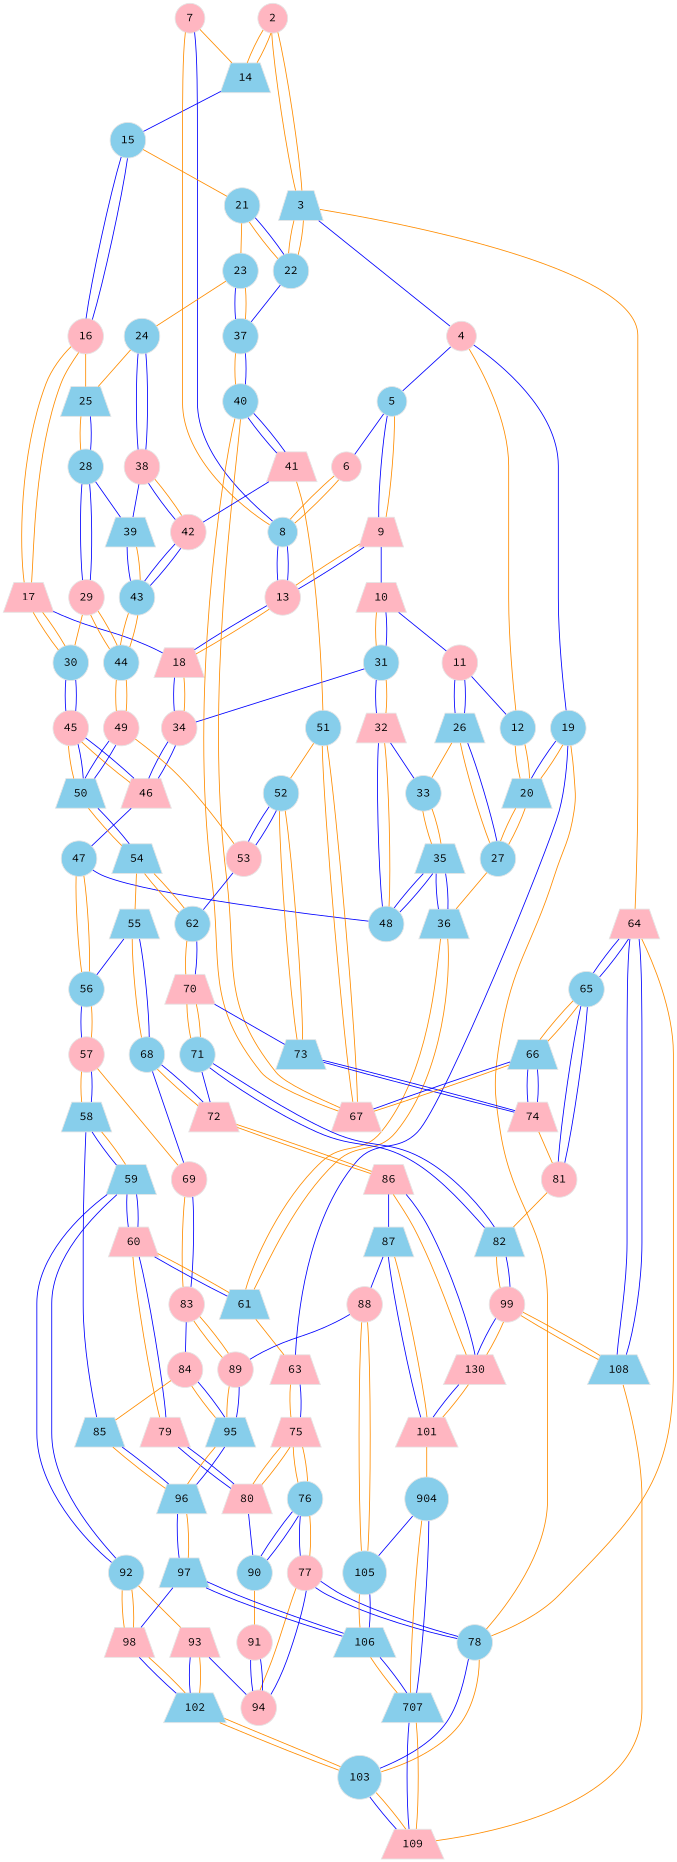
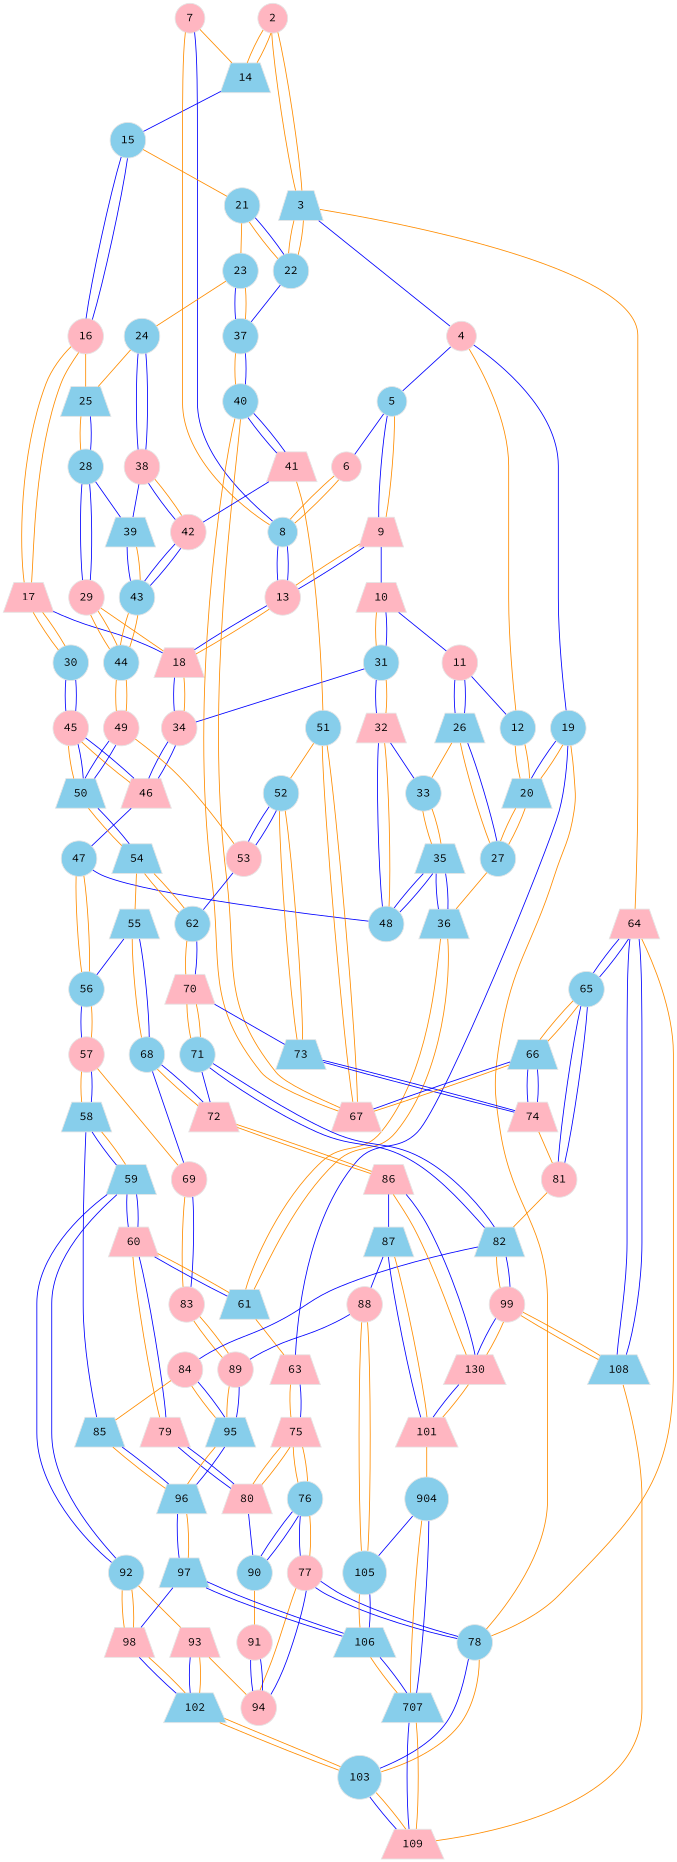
edge "29" -- "30": now "29" -- "18"
edge "83" -- "84": now "82" -- "84"
edge "93" -- "94": color blue -> darkorange
